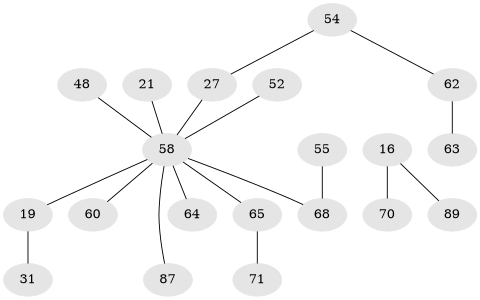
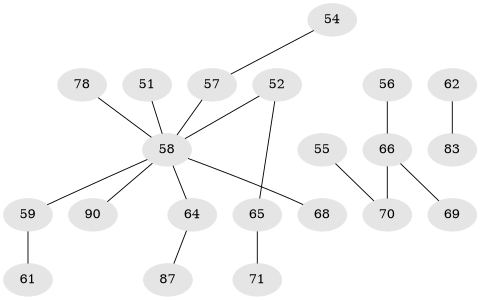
edge "54" -- "62": removed
node "48": label "48" -> "78"
node "21": label "21" -> "51"
node "27": label "27" -> "57"
node "56": added
node "16": label "16" -> "66"
node "63": label "63" -> "83"
edge "58" -- "65": now "52" -- "65"
edge "55" -- "68": now "55" -- "70"
node "19": label "19" -> "59"
node "60": label "60" -> "90"
edge "58" -- "87": now "64" -- "87"
node "89": label "89" -> "69"
node "31": label "31" -> "61"
